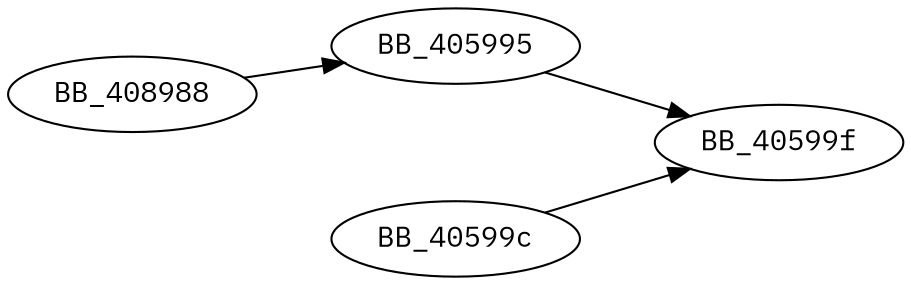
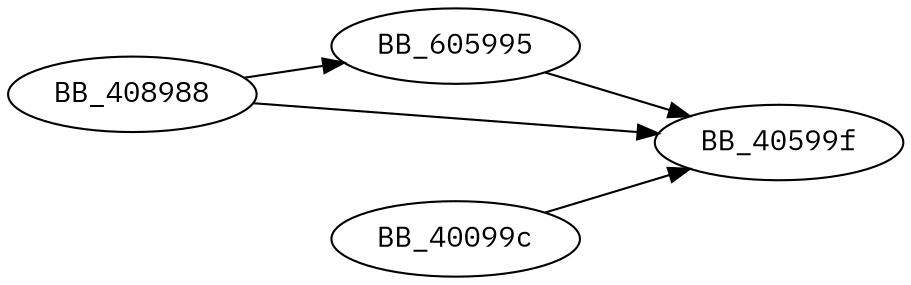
node "BB_405995": label "BB_405995" -> "BB_605995"
edge "BB_408988" -> "BB_40599f": added
node "BB_40599c": label "BB_40599c" -> "BB_40099c"
